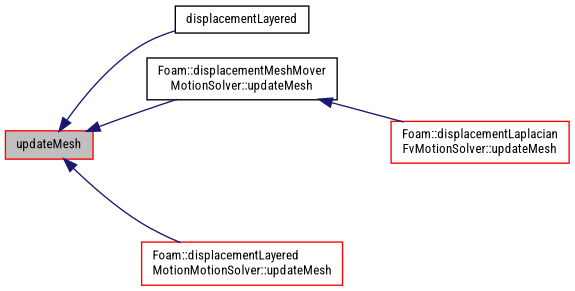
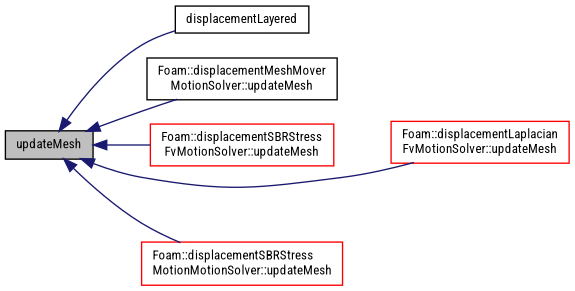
edge "Foam::displacementLaplacian FvMotionSolver::updateMesh" -> "Foam::displacementMeshMover MotionSolver::updateMesh": now "Foam::displacementLaplacian FvMotionSolver::updateMesh" -> "updateMesh"
node "updateMesh": color red -> black
node "Foam::displacementSBRStress FvMotionSolver::updateMesh": added
node "Foam::displacementLayered MotionMotionSolver::updateMesh": label "Foam::displacementLayered MotionMotionSolver::updateMesh" -> "Foam::displacementSBRStress MotionMotionSolver::updateMesh"
